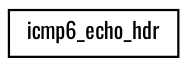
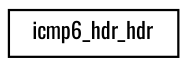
node "icmp6_echo_hdr": label "icmp6_echo_hdr" -> "icmp6_hdr_hdr"
